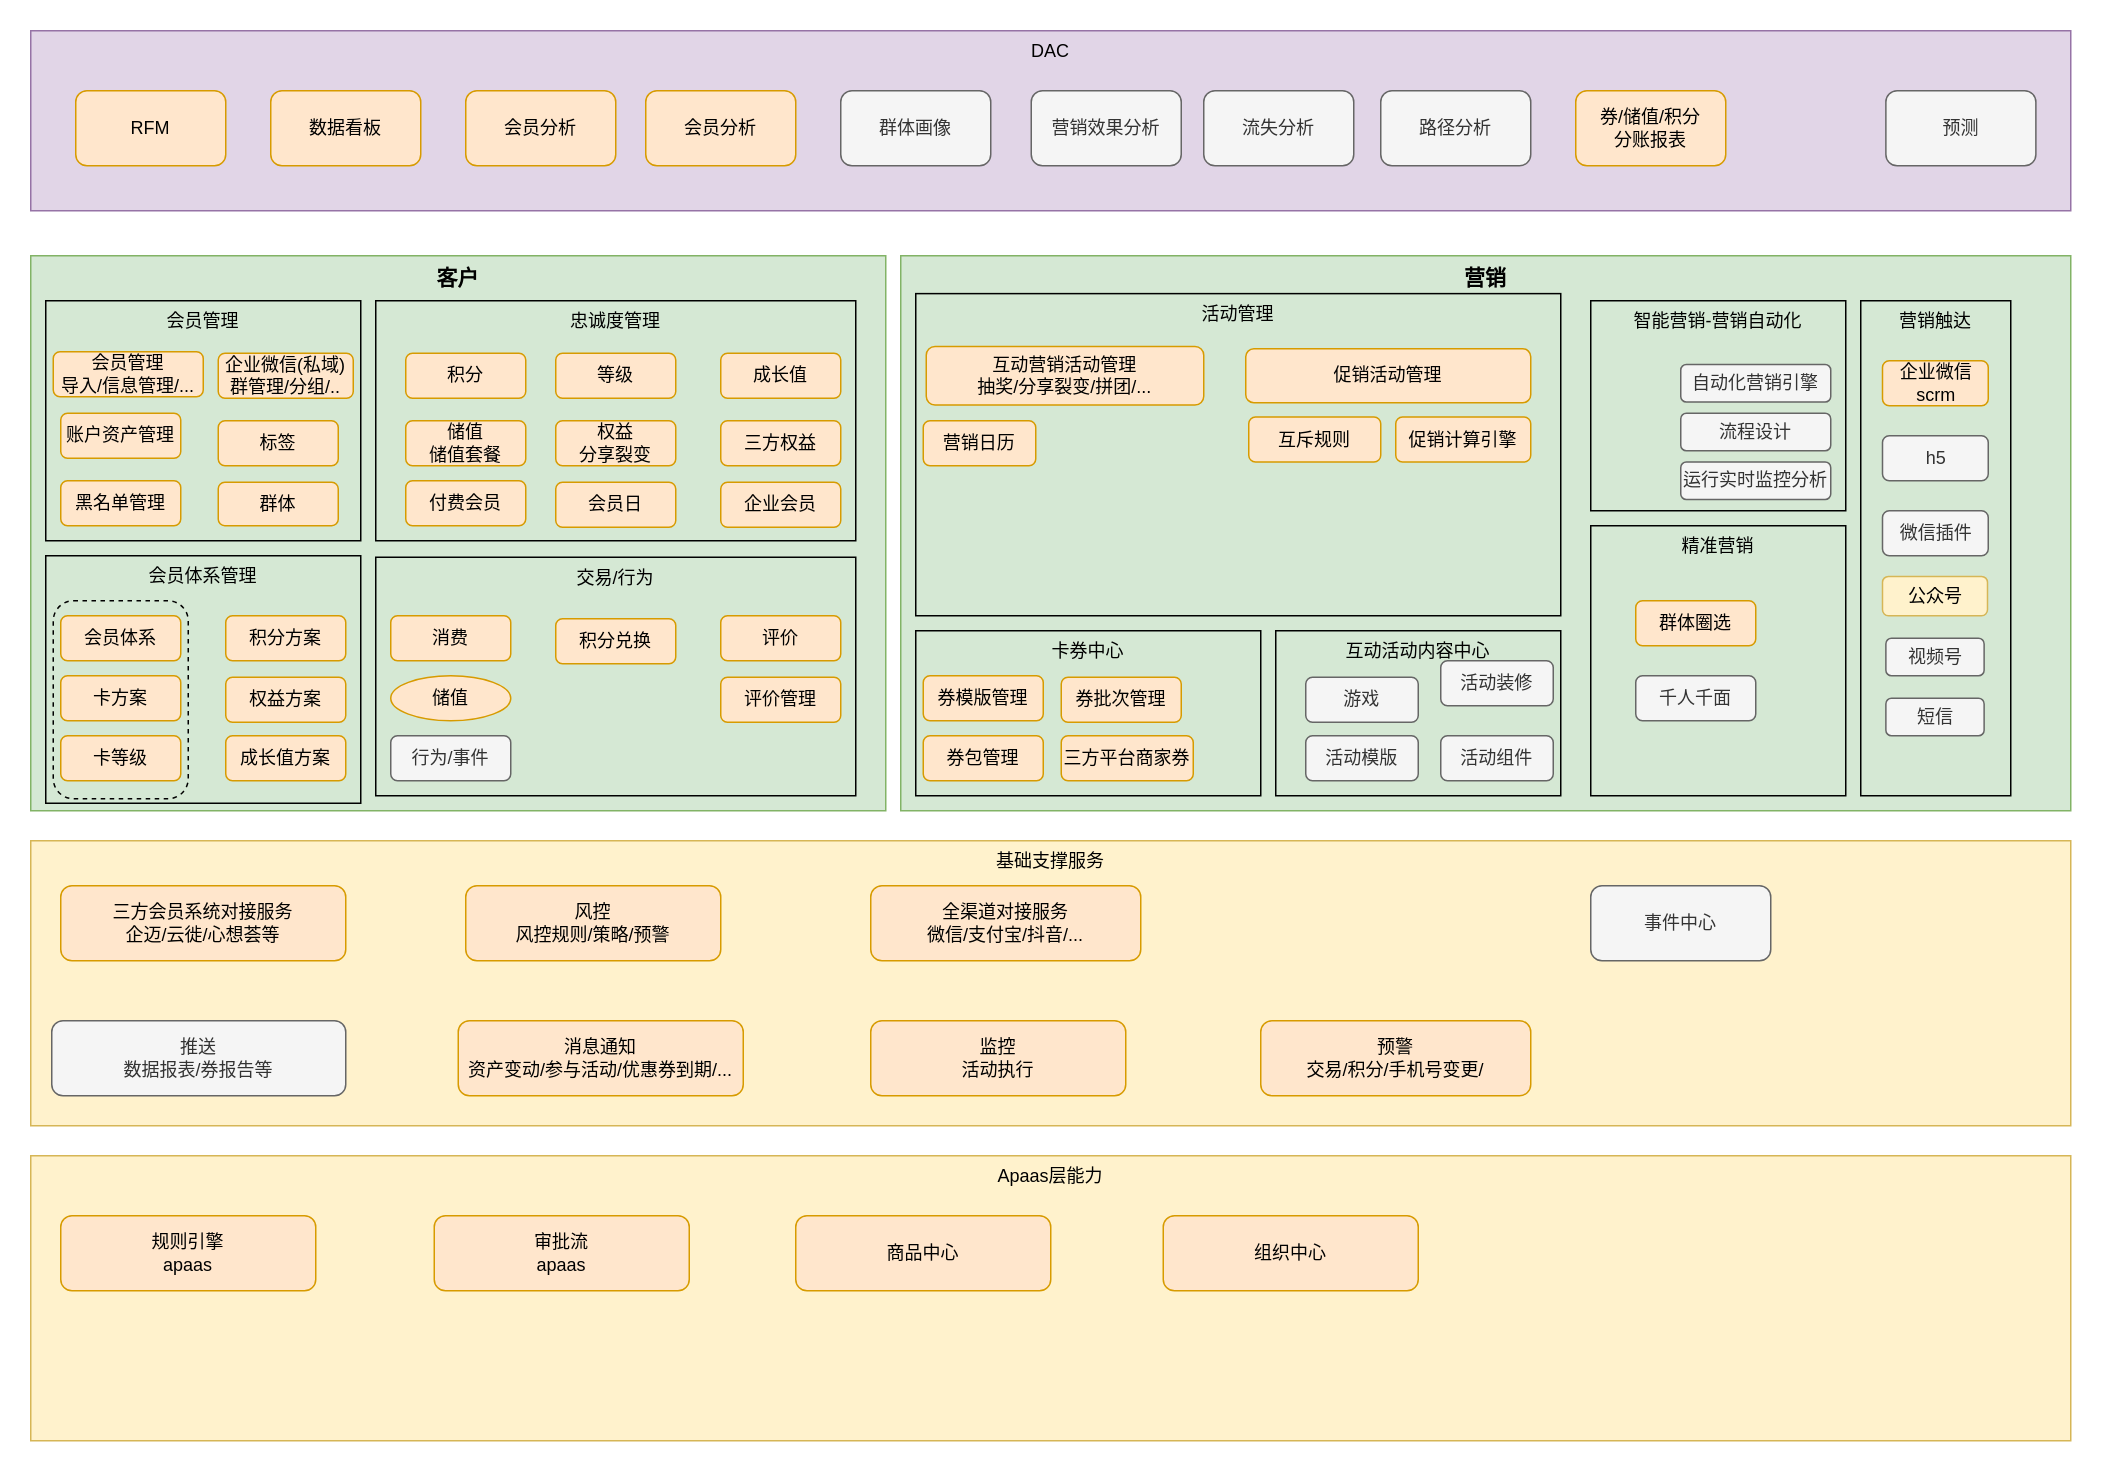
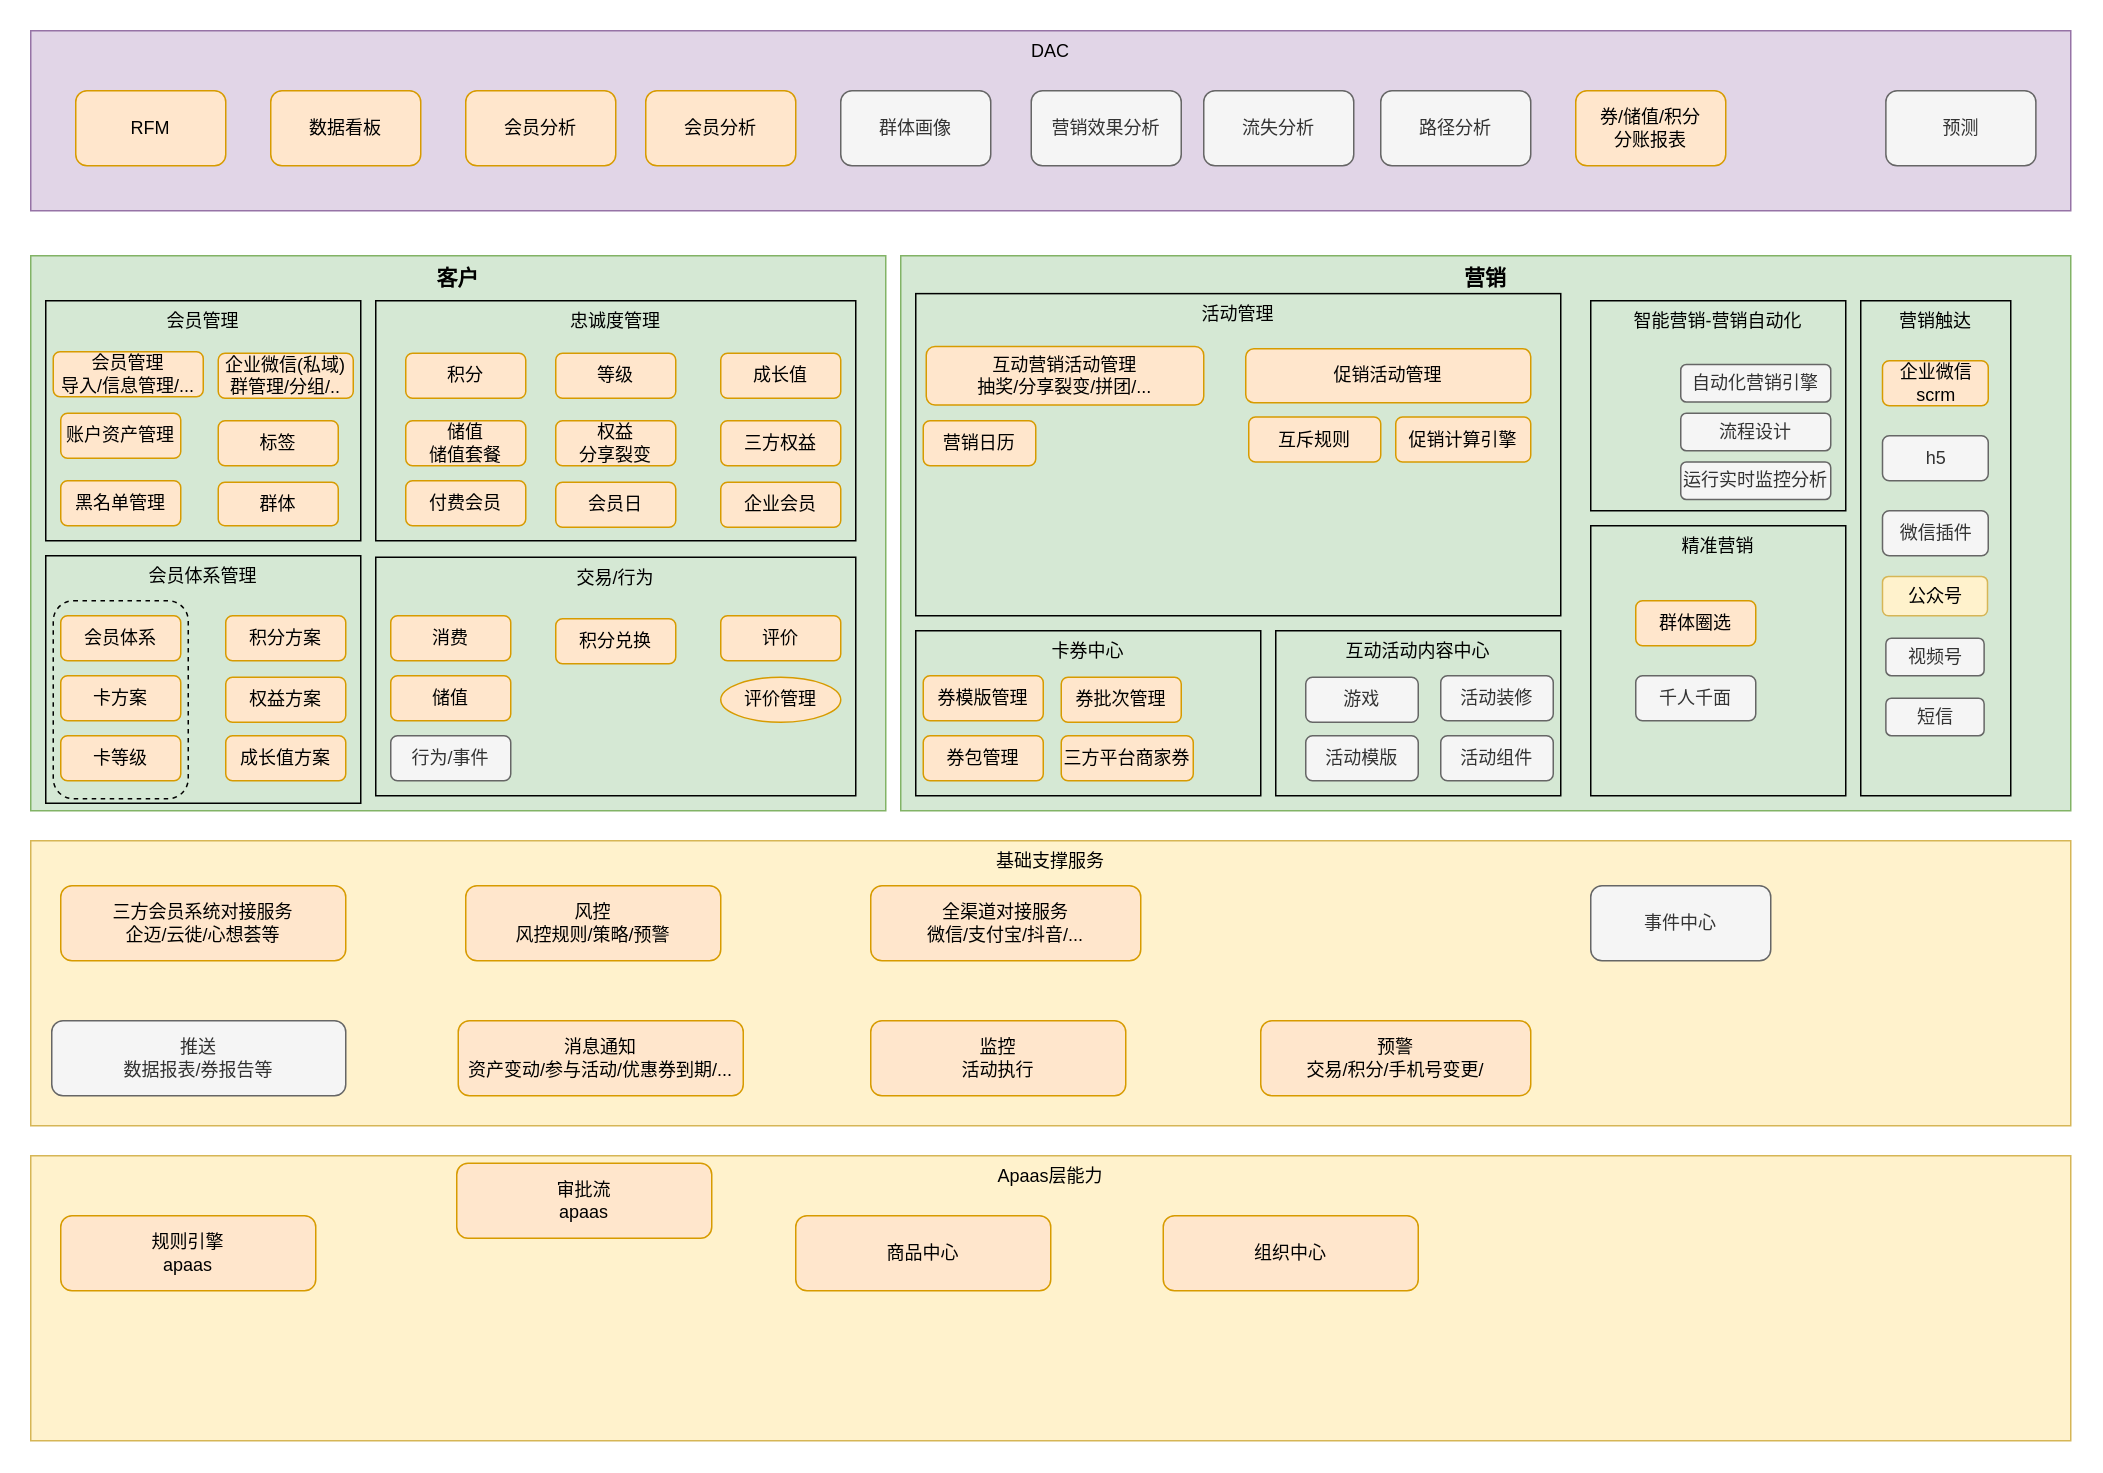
node "活动装修": moved (1497, 683) -> (1497, 698)
node "储值": shape ellipse -> rounded rectangle
node "评价管理": shape rounded rectangle -> ellipse
node "审批流 apaas": moved (562, 1253) -> (584, 1201)
